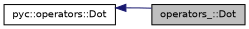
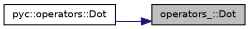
edge "operators_::Dot" -> "pyc::operators::Dot": reversed
